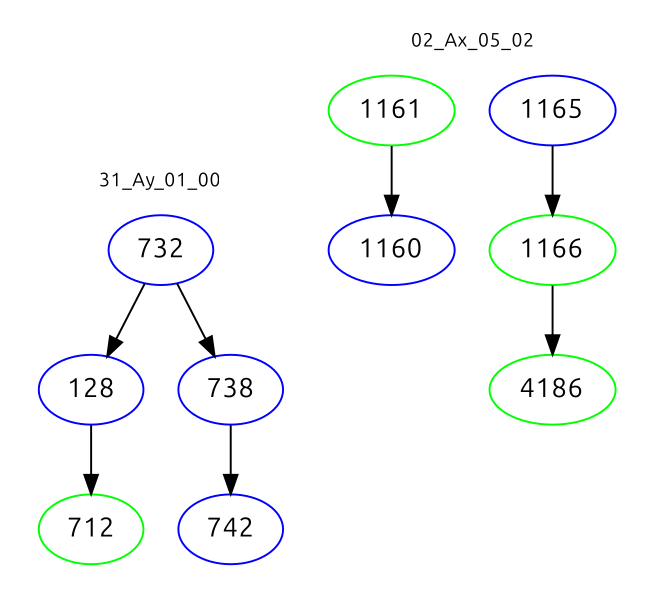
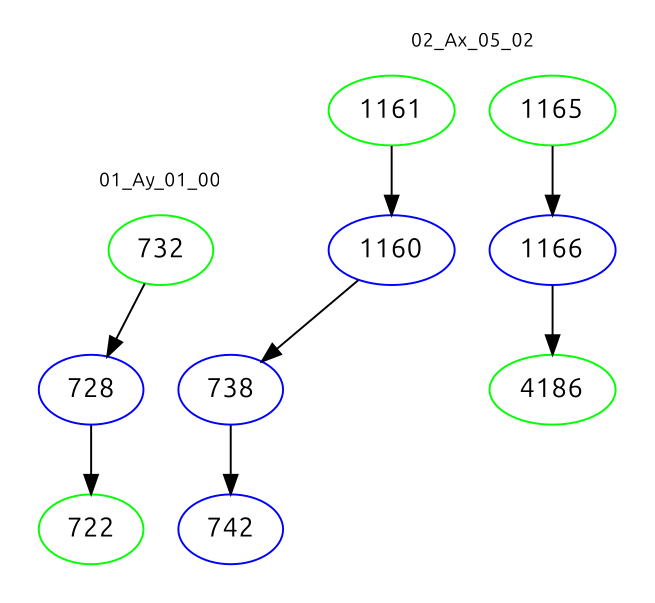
node "1165": color blue -> green
cluster "31_Ay_01_00": label "31_Ay_01_00" -> "01_Ay_01_00"
node "732": color blue -> green
node "1166": color green -> blue
edge "732" -> "738": now "1160" -> "738"
node "128": label "128" -> "728"
node "712": label "712" -> "722"
